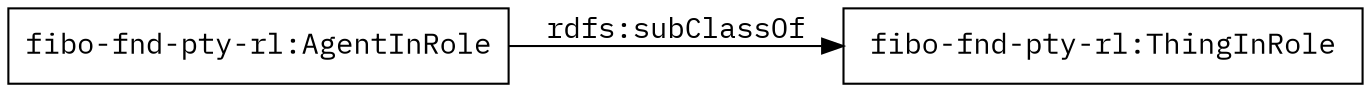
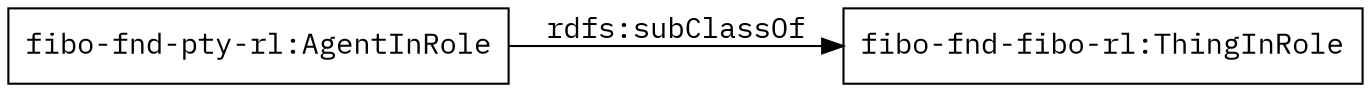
node "fibo-fnd-pty-rl:ThingInRole": label "fibo-fnd-pty-rl:ThingInRole" -> "fibo-fnd-fibo-rl:ThingInRole"
